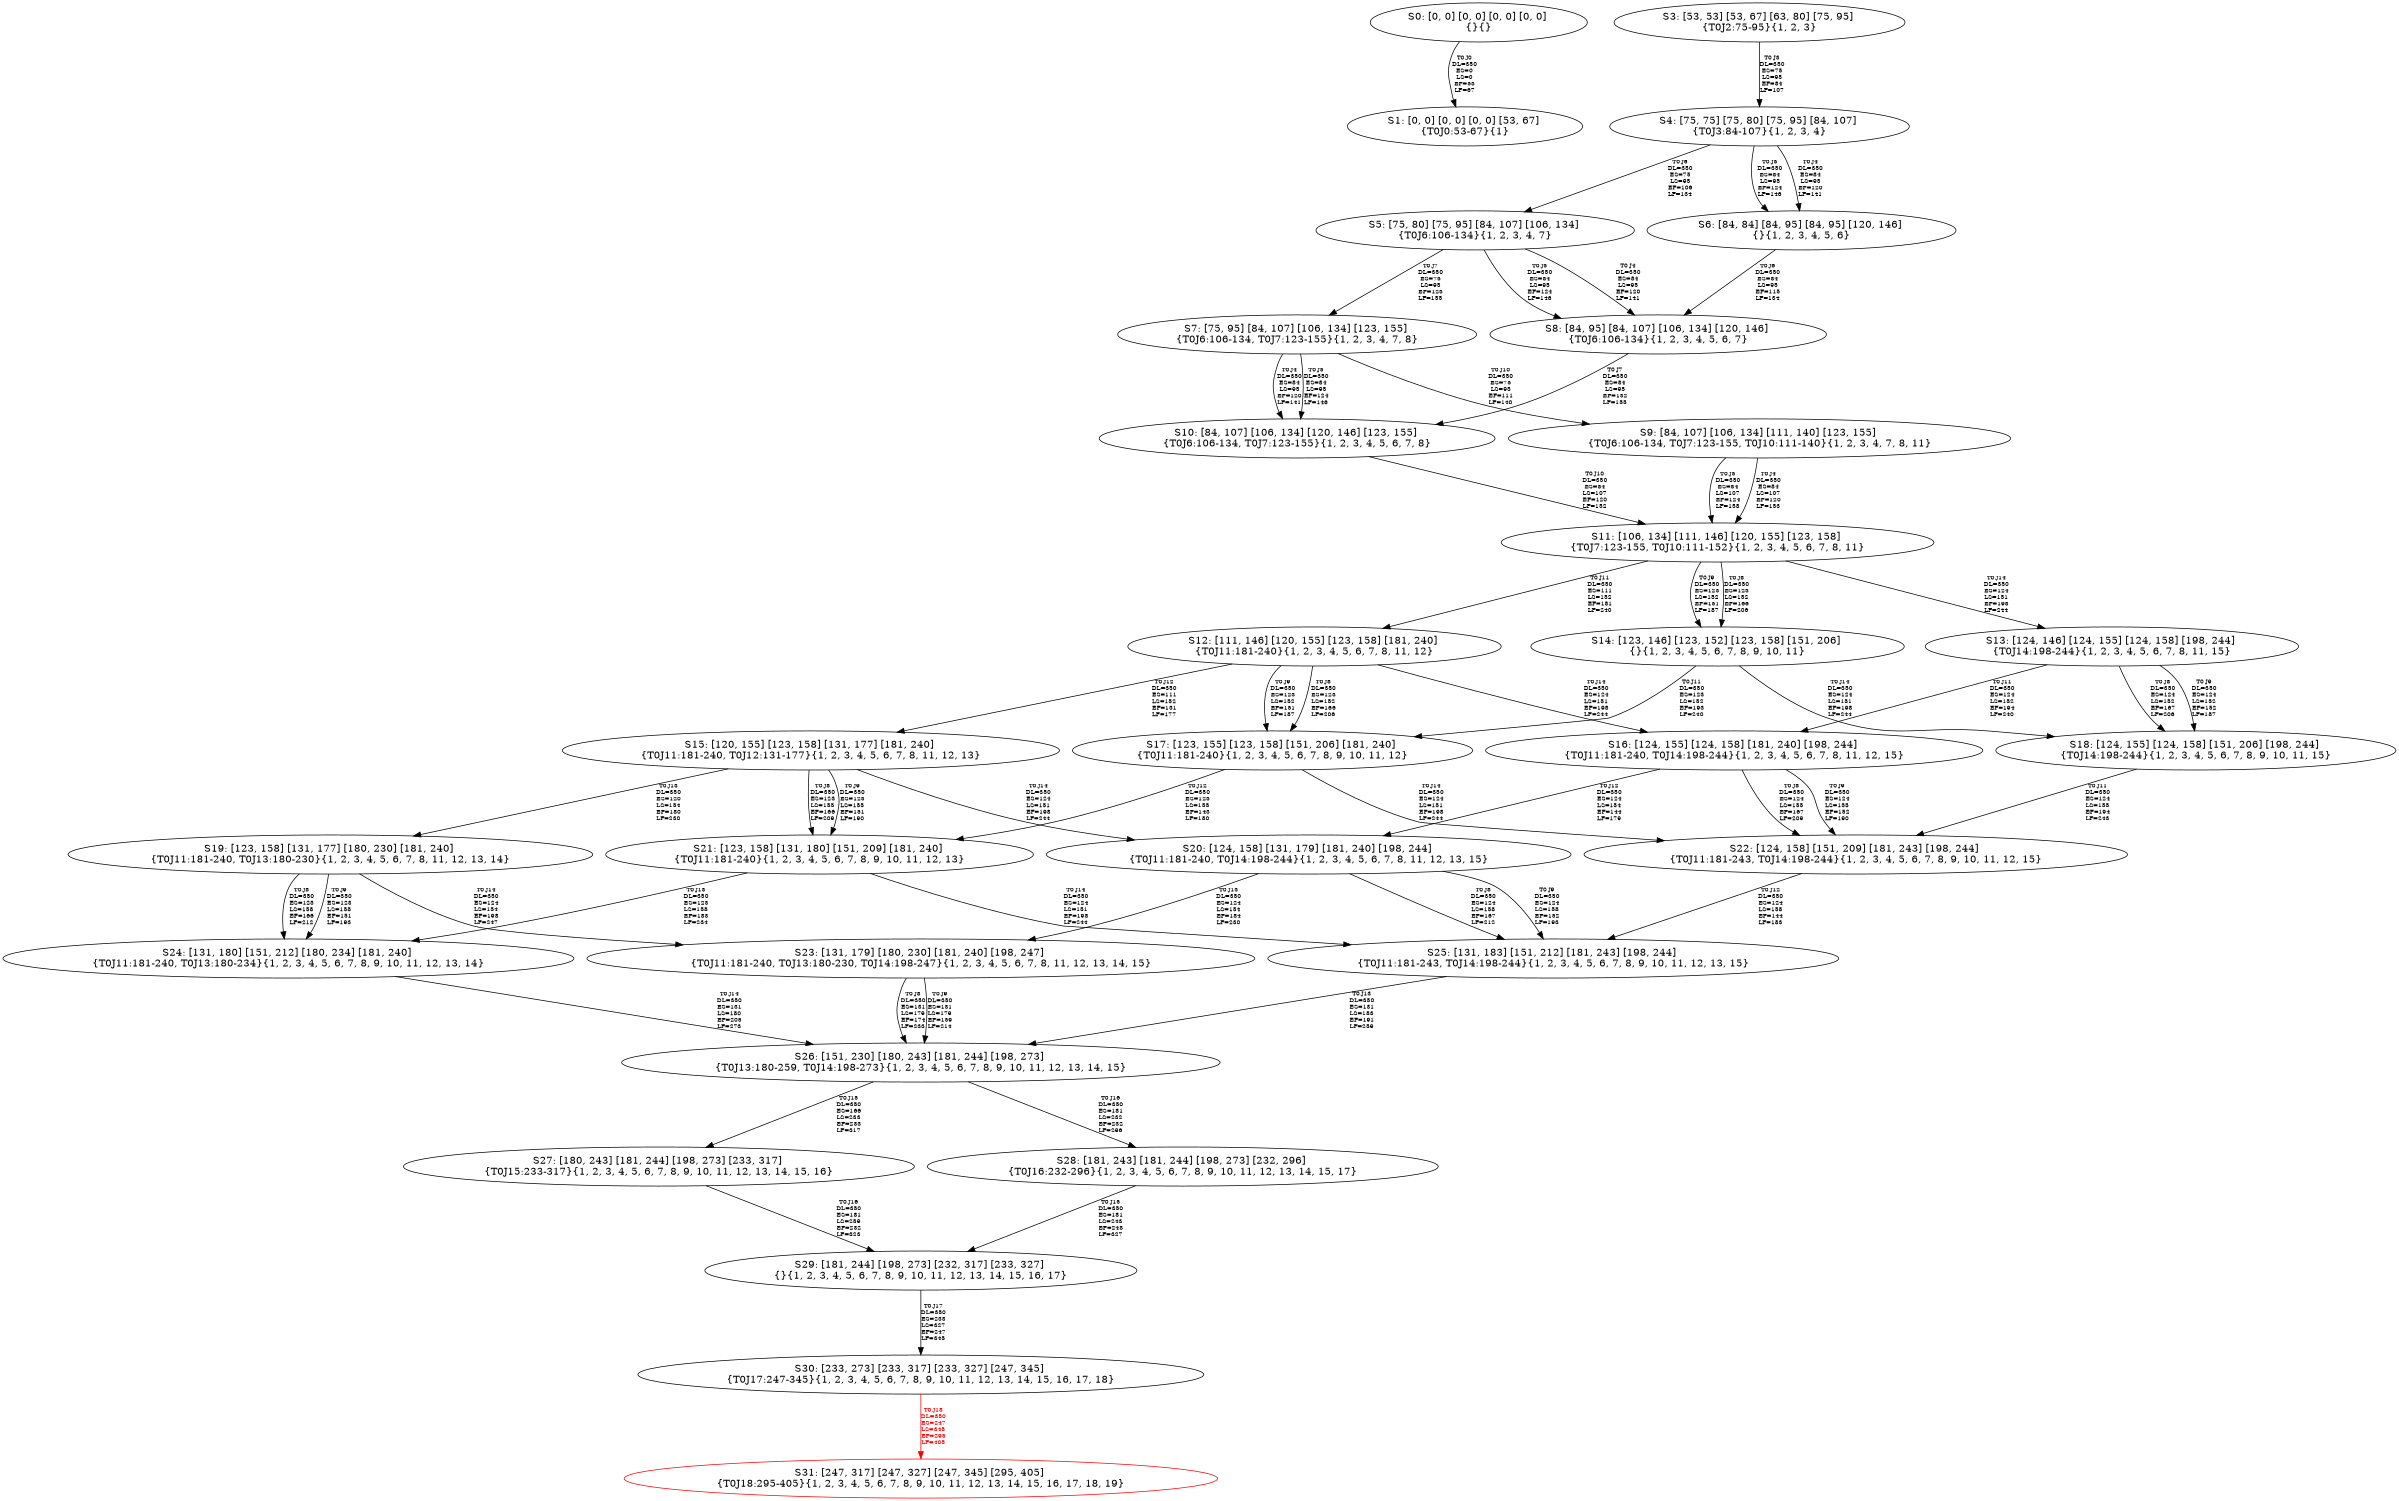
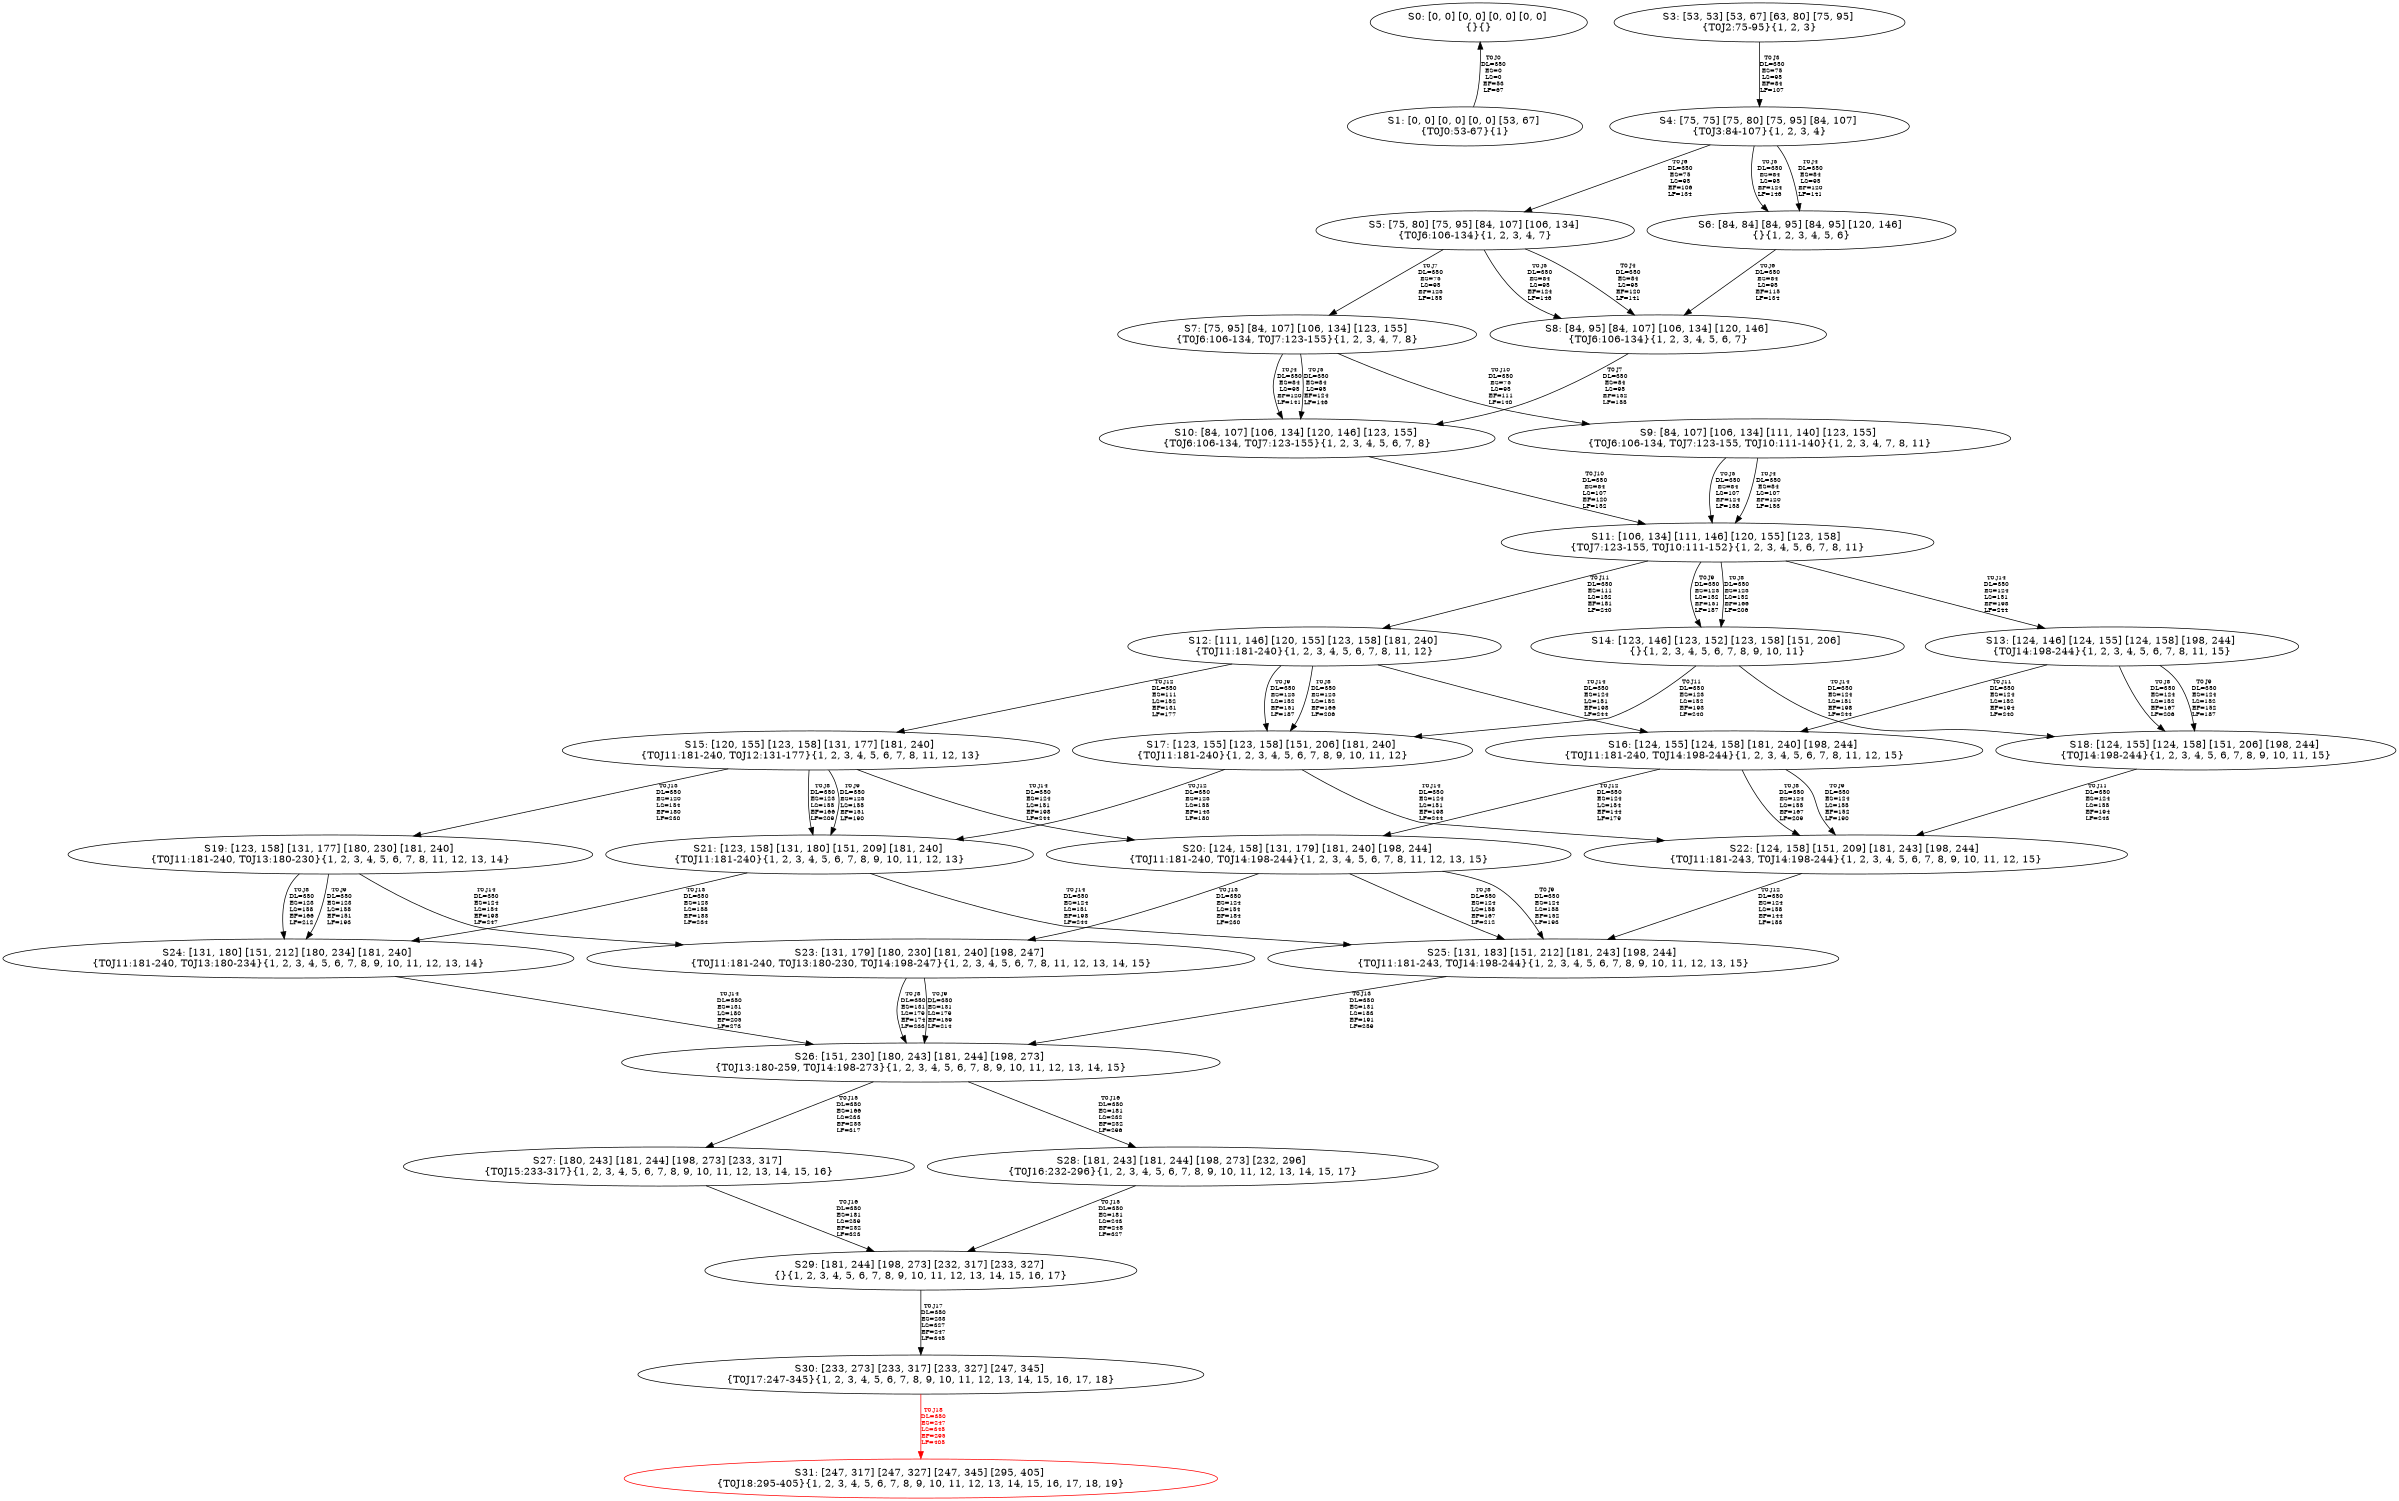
edge "S0: [0, 0] [0, 0] [0, 0] [0, 0] {}{}" -> "S1: [0, 0] [0, 0] [0, 0] [53, 67] {T0J0:53-67}{1}": reversed
